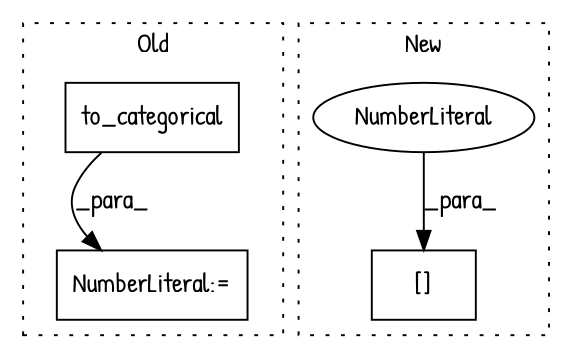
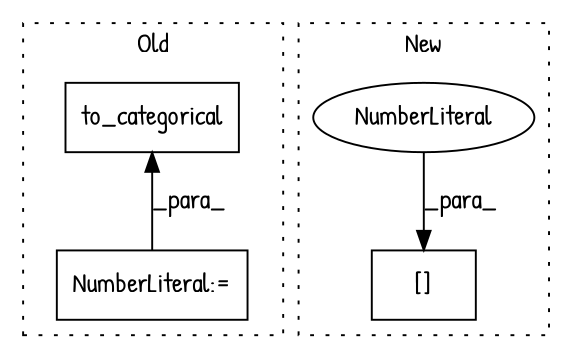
edge "to_categorical" -> "NumberLiteral:=": reversed
